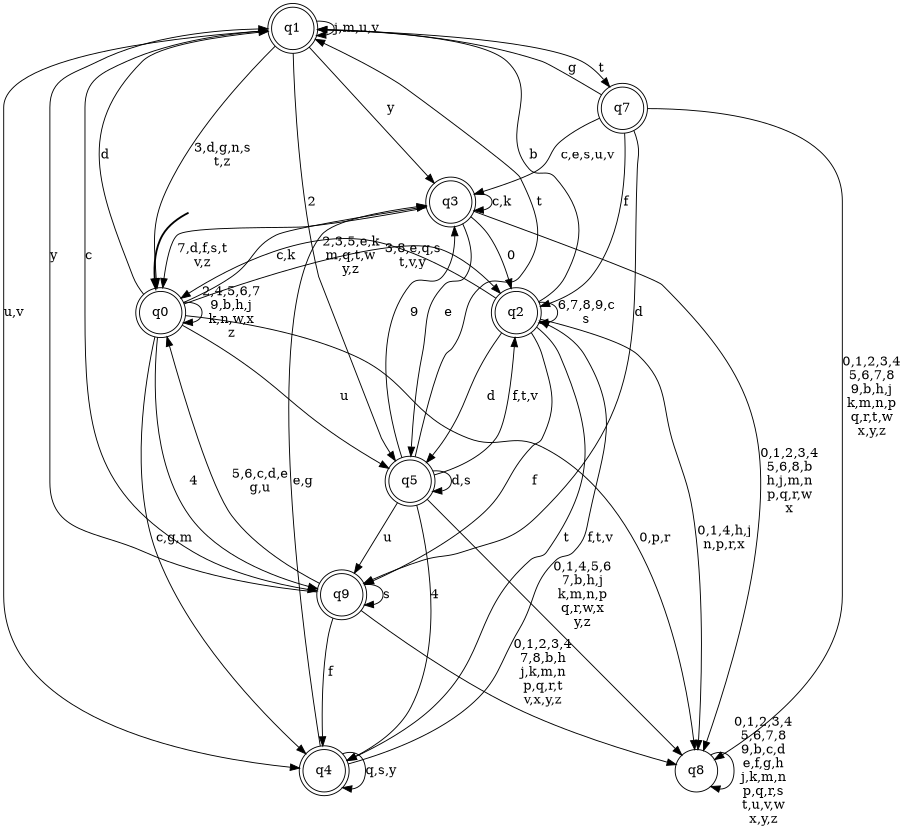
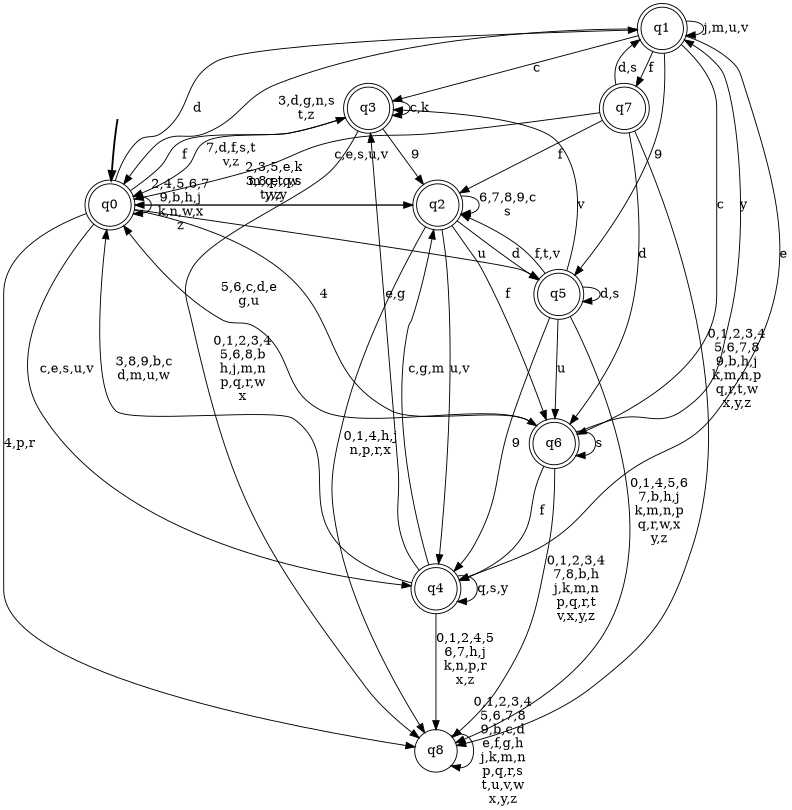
edge "q7" -> "q1": label "g" -> "d,s"
edge "q1" -> "q7": label "t" -> "f"
edge "q1" -> "q3": label "y" -> "c"
edge "q2" -> "q1": removed, label "b"
edge "q7" -> "q3": now "q7" -> "q0"
edge "q1" -> "q5": label "2" -> "9"
edge "q5" -> "q1": removed, label "t"
edge "q0" -> "q3": label "c,k" -> "f"
edge "q3" -> "q2": label "0" -> "9"
edge "q1" -> "q4": label "u,v" -> "e"
edge "q5" -> "q3": label "9" -> "v"
edge "q3" -> "q5": removed, label "e"
edge "q4" -> "q0": added, label "3,8,9,b,c d,m,u,w"
edge "q0" -> "q4": label "c,g,m" -> "c,e,s,u,v"
edge "q2" -> "q4": label "t" -> "u,v"
edge "q4" -> "q2": label "f,t,v" -> "c,g,m"
edge "q0" -> "q8": label "0,p,r" -> "4,p,r"
node "q9": label "q9" -> "q6"
edge "q5" -> "q4": label "4" -> "9"
edge "q4" -> "q8": added, label "0,1,2,4,5 6,7,h,j k,n,p,r x,z"
